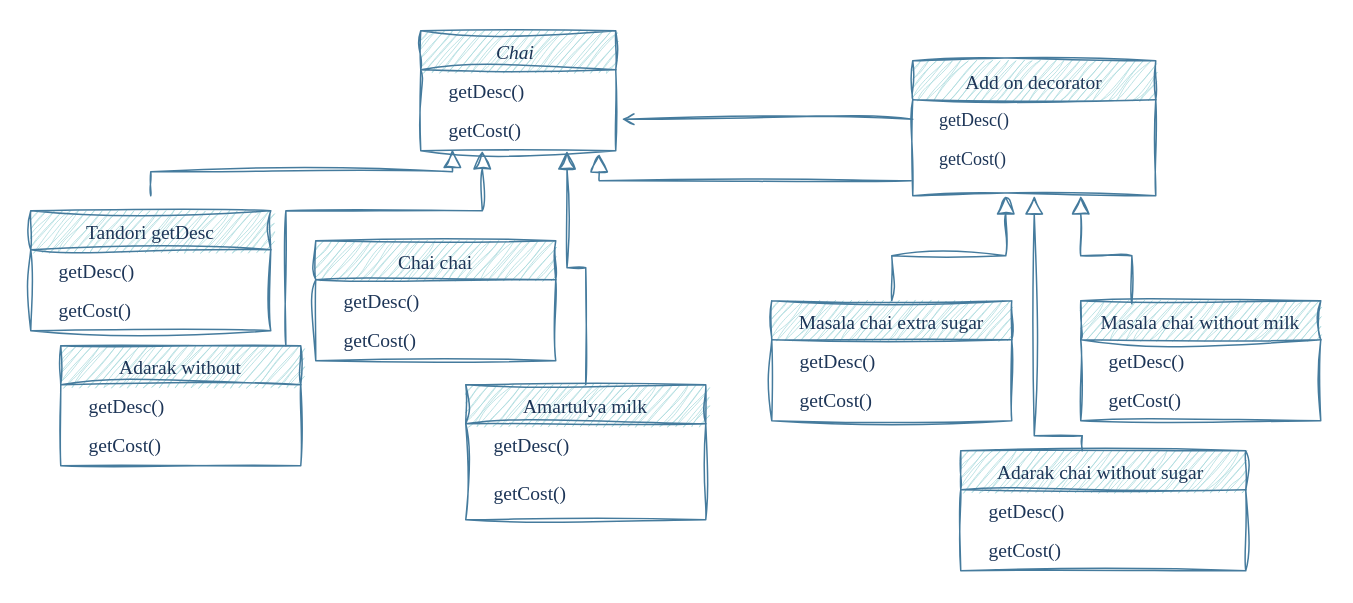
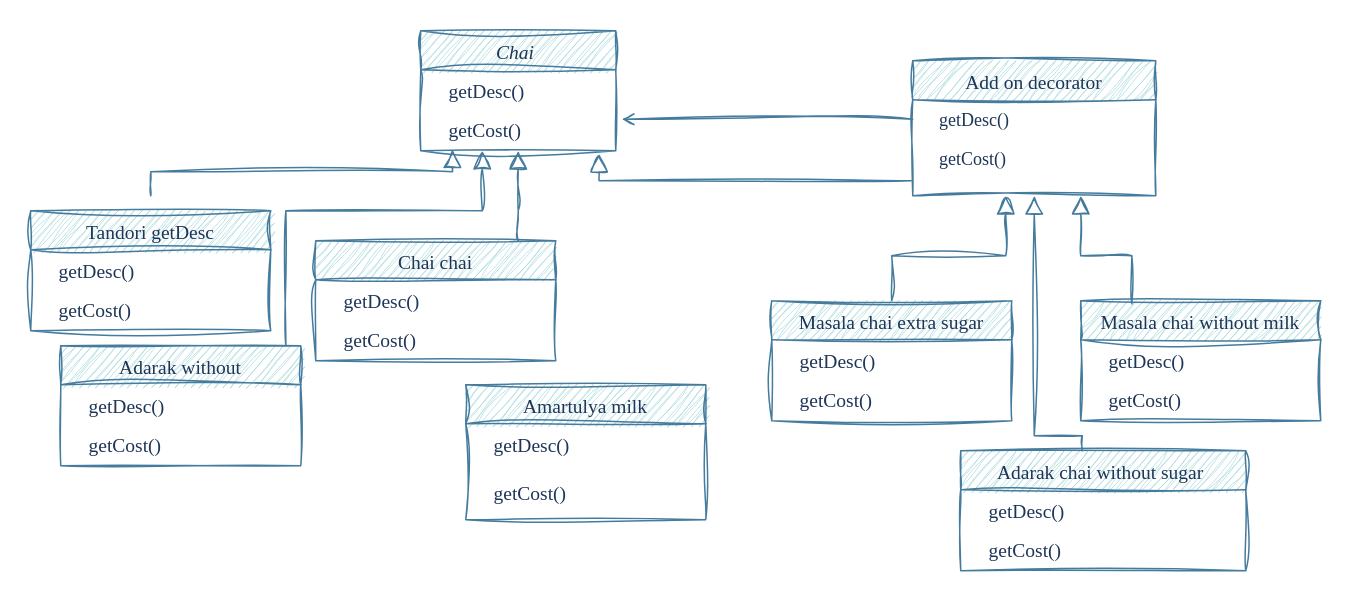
edge "Chai chai" -> "Chai": added
edge "Amartulya milk" -> "Chai": removed
